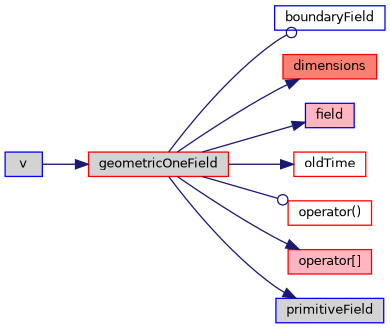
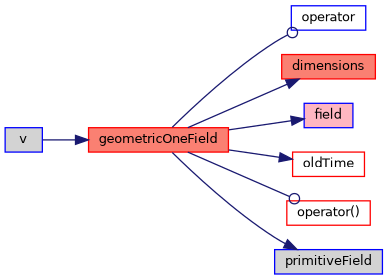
node "boundaryField": label "boundaryField" -> "operator"
node "geometricOneField": fillcolor lightgrey -> salmon
node "operator[]": removed
